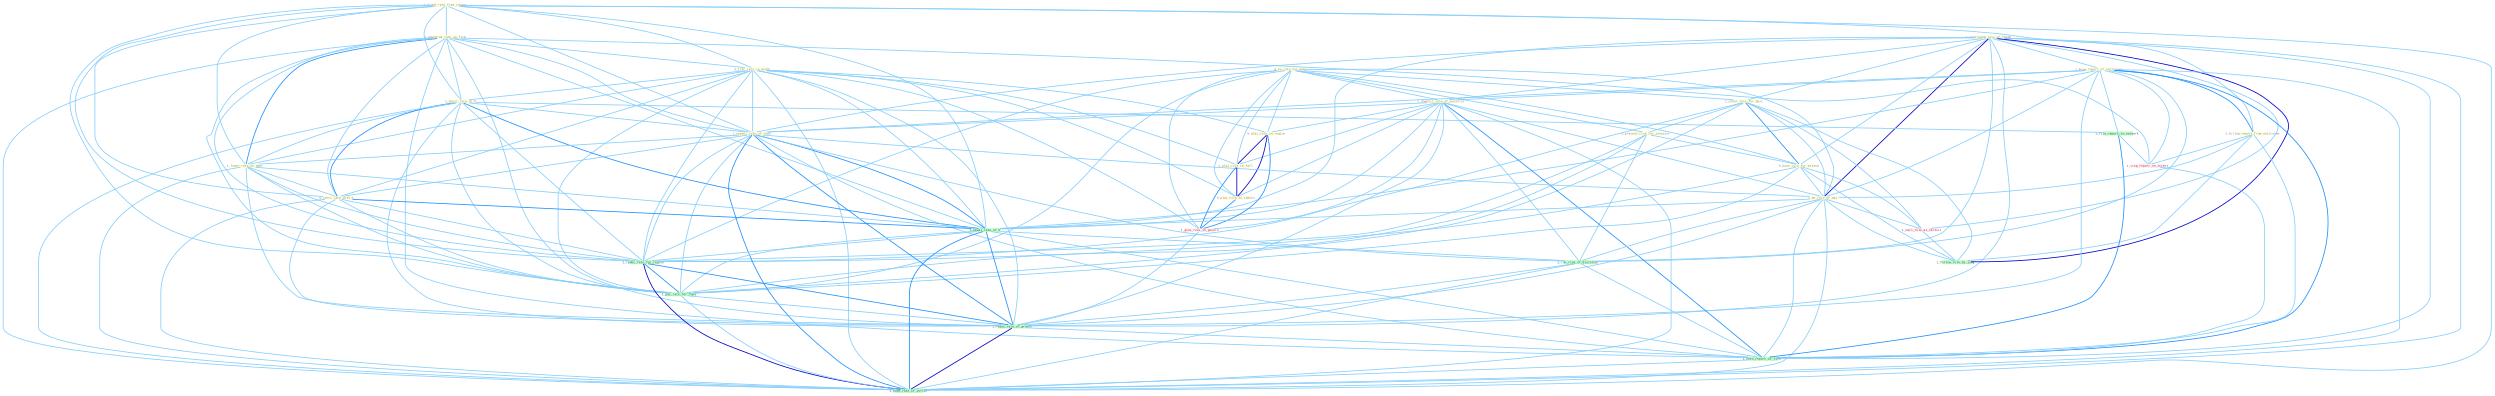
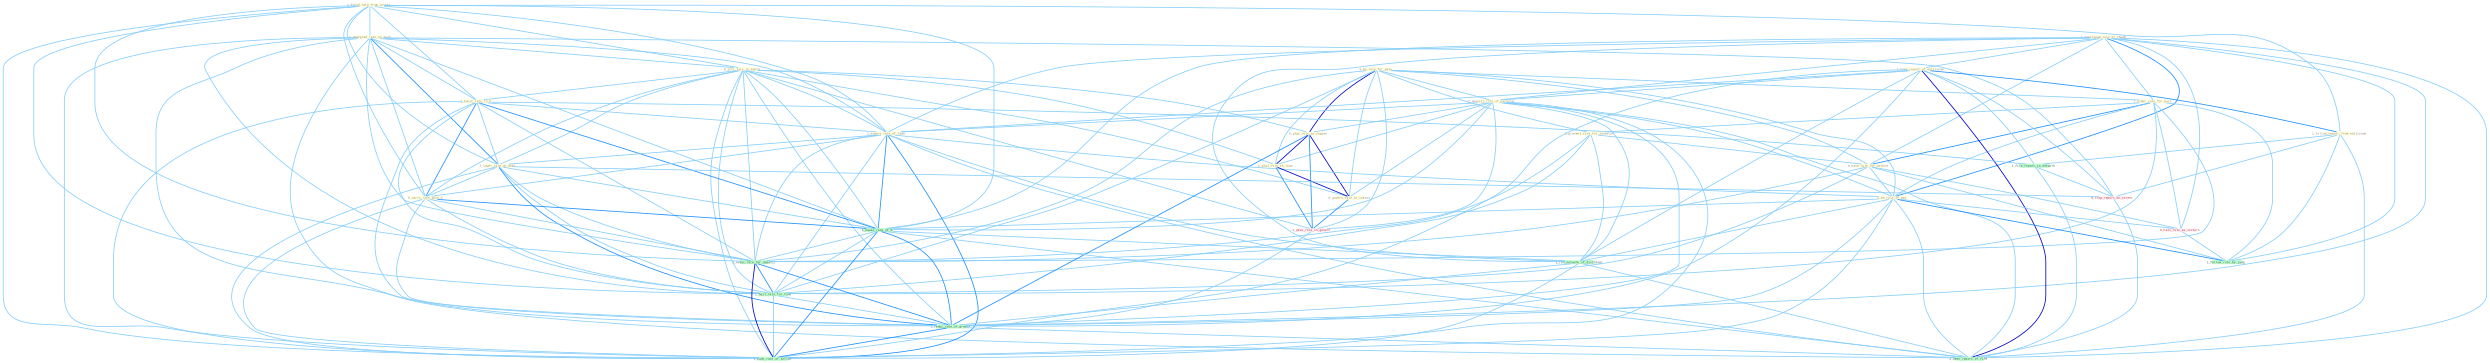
node "1_downgrad_rate_on_firm": label "1_downgrad_rate_on_firm" -> "1_downgrad_rate_on_push"
node "9_jolt_rate_in_month": label "9_jolt_rate_in_month" -> "0_jolt_rate_in_month"
edge "0_be_role_for_make" -- "0_plai_role_in_region": color #87cefa -> #0000cd
edge "1_entitynam_rule_of_thumb" -- "1_be_rule_of_dai": color #0000cd -> #1e90ff
edge "1_know_report_of_entitynam" -- "1_be_rule_of_dai": removed
edge "1_entitynam_rule_of_thumb" -- "1_follow_rule_by_judg": color #0000cd -> #87cefa
node "1_plai_role_in_fall": label "1_plai_role_in_fall" -> "1_plai_role_in_loan"
edge "1_know_report_of_entitynam" -- "1_equal_rate_of_%": removed
edge "1_lower_rate_on_debt" -- "0_stop_report_on_street": added
edge "1_follow_report_from_entitynam" -- "1_be_rule_of_dai": now "1_follow_report_from_entitynam" -- "1_file_report_to_network"
node "0_carri_rate_with_%": label "0_carri_rate_with_%" -> "0_carri_rate_give_%"
node "0_plai_role_in_takeov": label "0_plai_role_in_takeov" -> "0_govern_role_in_takeov"
edge "1_expect_rate_of_loan" -- "1_reduc_rate_of_growth": now "0_plai_role_in_region" -- "1_reduc_rate_of_growth"
node "7_give_role_in_govern": label "7_give_role_in_govern" -> "1_give_role_in_govern"
node "1_hail_rule_as_victori": label "1_hail_rule_as_victori" -> "0_hail_rule_as_victori"
edge "1_downsiz_role_of_parastat" -- "1_been_report_of_firm": color #1e90ff -> #87cefa
edge "1_be_rule_of_dai" -- "1_follow_rule_by_judg": color #87cefa -> #1e90ff
node "1_reduc_rate_for_region": label "1_reduc_rate_for_region" -> "1_reduc_rate_for_deposit"
node "1_run_risk_of_disintegr": label "1_run_risk_of_disintegr" -> "1_run_network_of_disintegr"
edge "1_know_report_of_entitynam" -- "1_been_report_of_firm": color #1e90ff -> #0000cd
node "1_pai_rate_for_fund": label "1_pai_rate_for_fund" -> "1_hail_rate_for_fund"
edge "1_lower_rate_on_debt" -- "1_reduc_rate_of_growth": color #87cefa -> #1e90ff
edge "1_file_report_to_network" -- "1_been_report_of_firm": color #1e90ff -> #87cefa
edge "1_entitynam_rule_of_thumb" -- "1_push_rate_of_inflat": removed
edge "1_reduc_rate_of_growth" -- "1_push_rate_of_inflat": color #0000cd -> #1e90ff
edge "1_been_report_of_firm" -- "1_push_rate_of_inflat": removed
